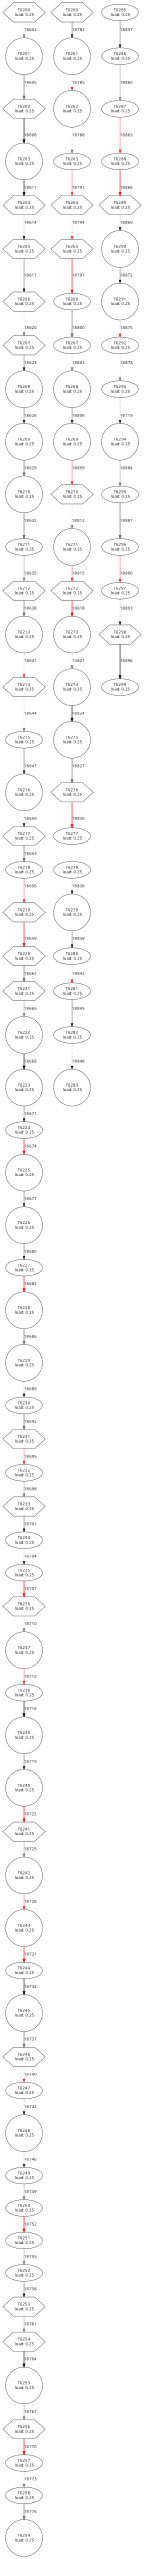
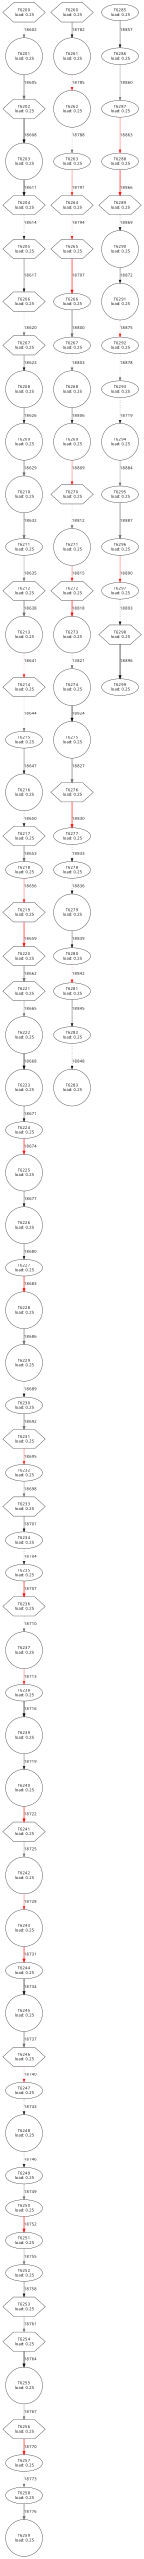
edge "T6277 load: 0.25" -> "T6278 load: 0.25": added, label "18833"
